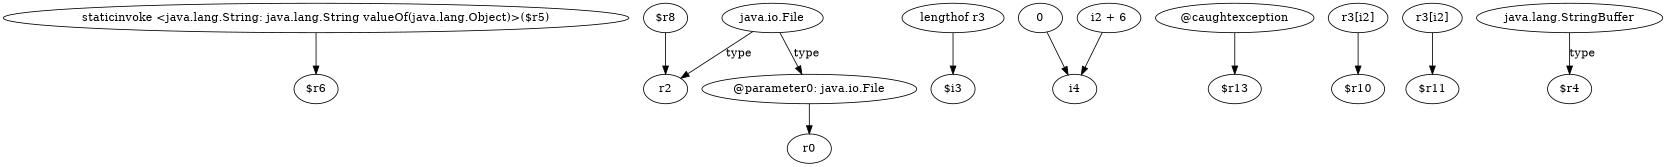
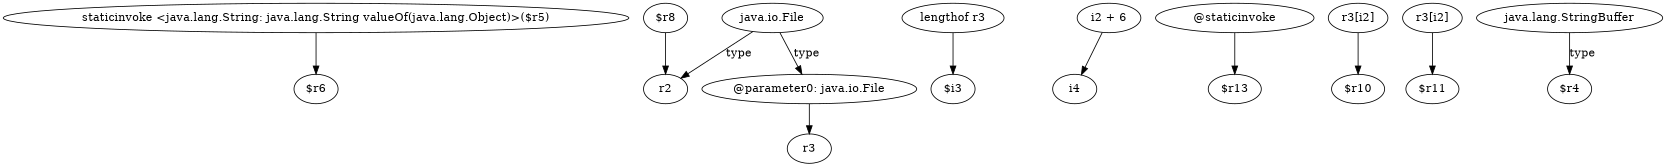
node "0": removed
node "@caughtexception": label "@caughtexception" -> "@staticinvoke"
node "r0": label "r0" -> "r3"
